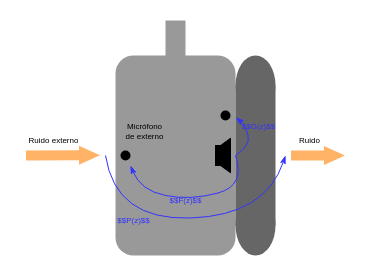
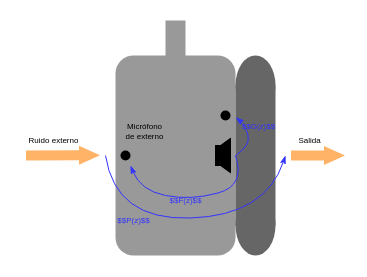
node "Ruido": label "Ruido" -> "Salida"
